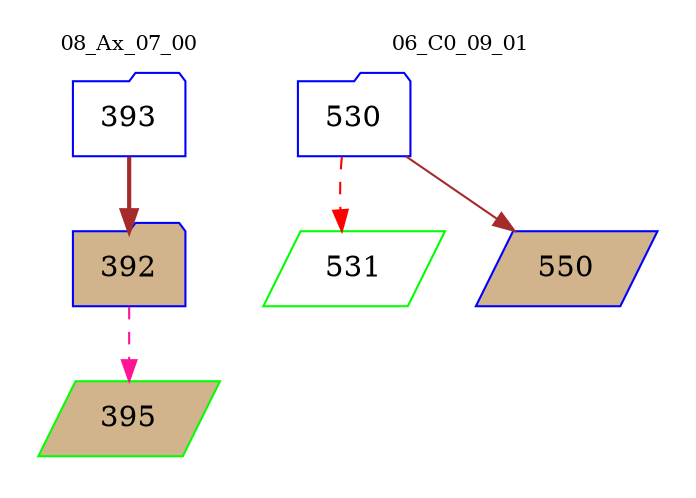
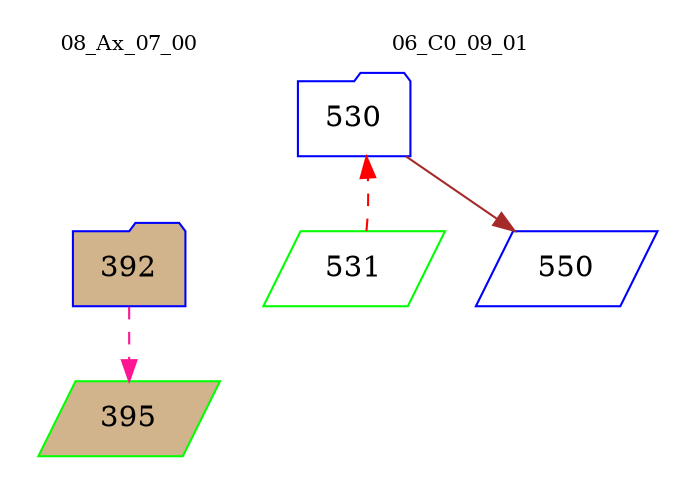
node "393": removed
edge "530" -> "531": reversed
node "550": fillcolor tan -> white
